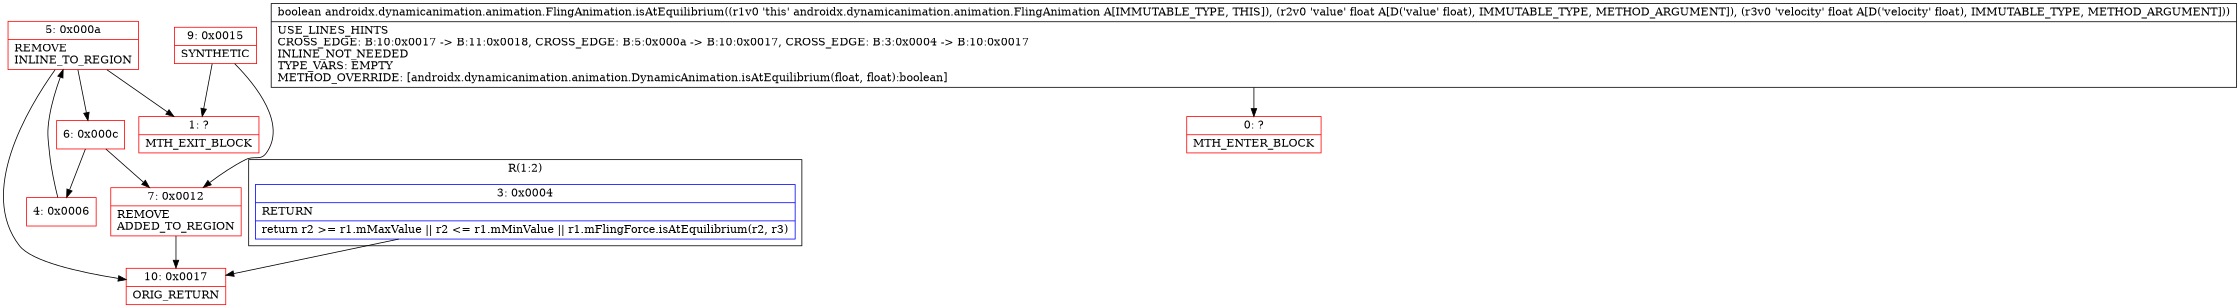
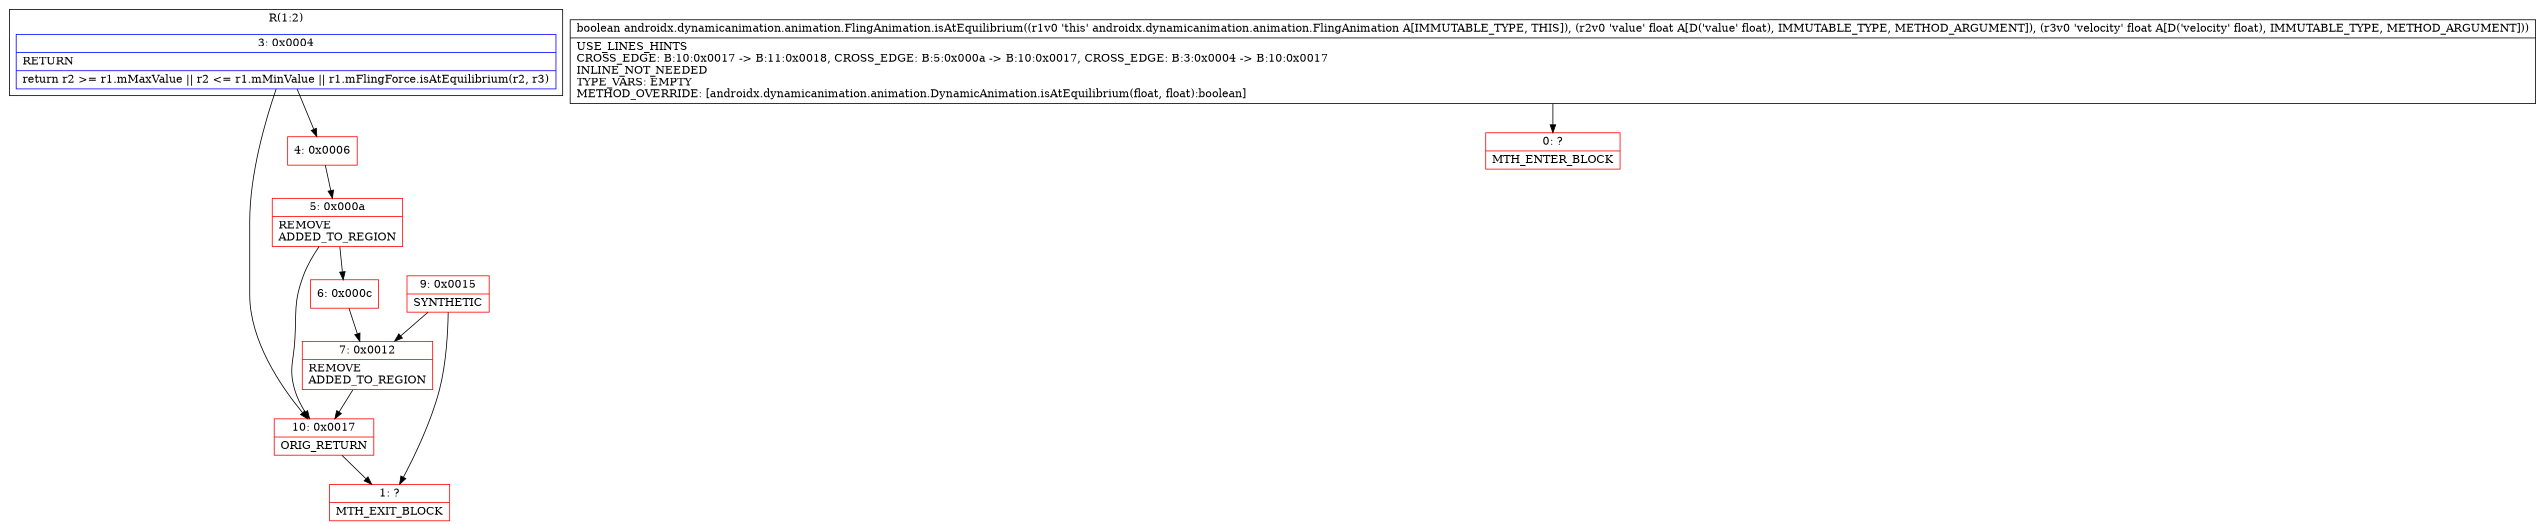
node "5: 0x000a": text "INLINE_TO_REGION" -> "ADDED_TO_REGION"
edge "5: 0x000a" -> "1: ?": now "10: 0x0017" -> "1: ?"
edge "6: 0x000c" -> "4: 0x0006": now "3: 0x0004" -> "4: 0x0006"
